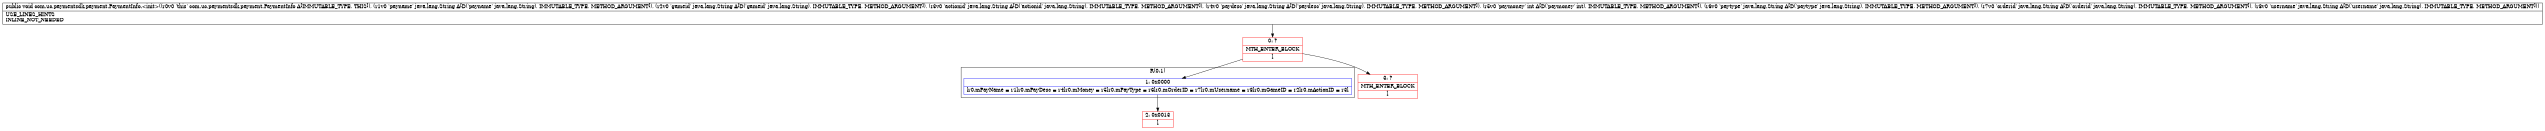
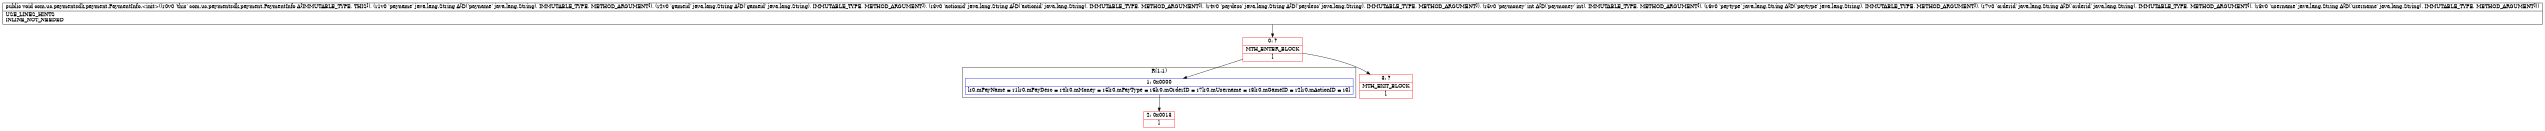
cluster "R(0:1)": label "R(0:1)" -> "R(1:1)"
node "3: ?": text "MTH_ENTER_BLOCK" -> "MTH_EXIT_BLOCK"
